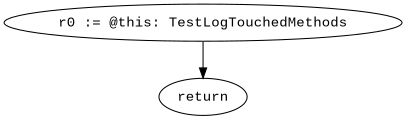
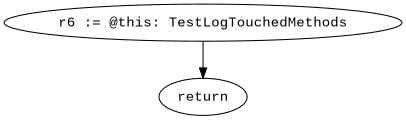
node "r0 := @this: TestLogTouchedMethods": label "r0 := @this: TestLogTouchedMethods" -> "r6 := @this: TestLogTouchedMethods"
